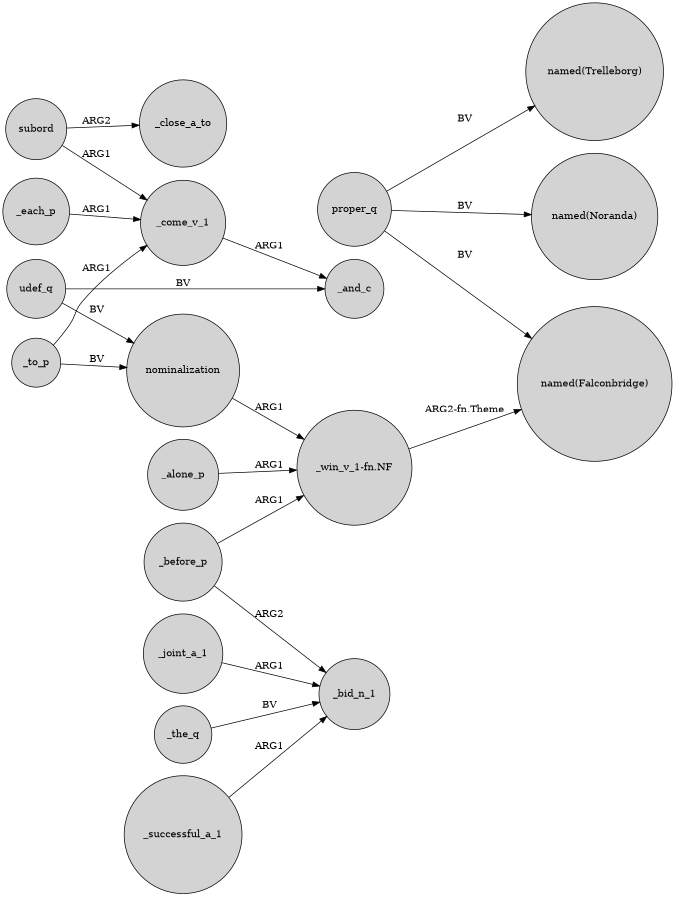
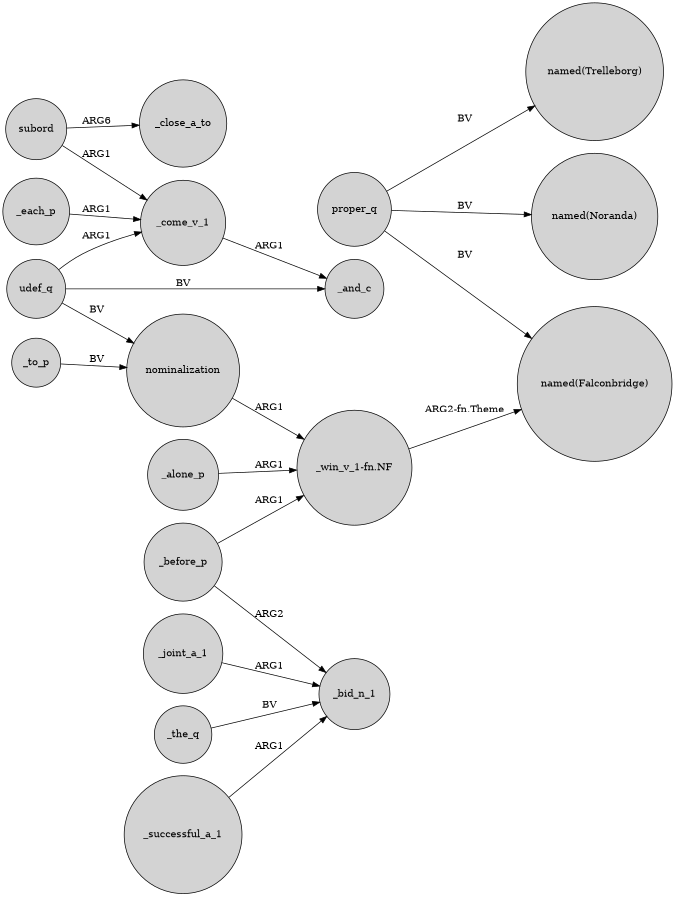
edge "subord" -> "_close_a_to": label "ARG2" -> "ARG6"
edge "_to_p" -> "_come_v_1": now "udef_q" -> "_come_v_1"
